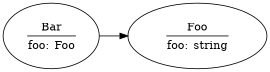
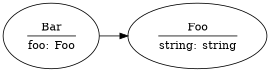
node "Foo": text "foo:" -> "string:"
